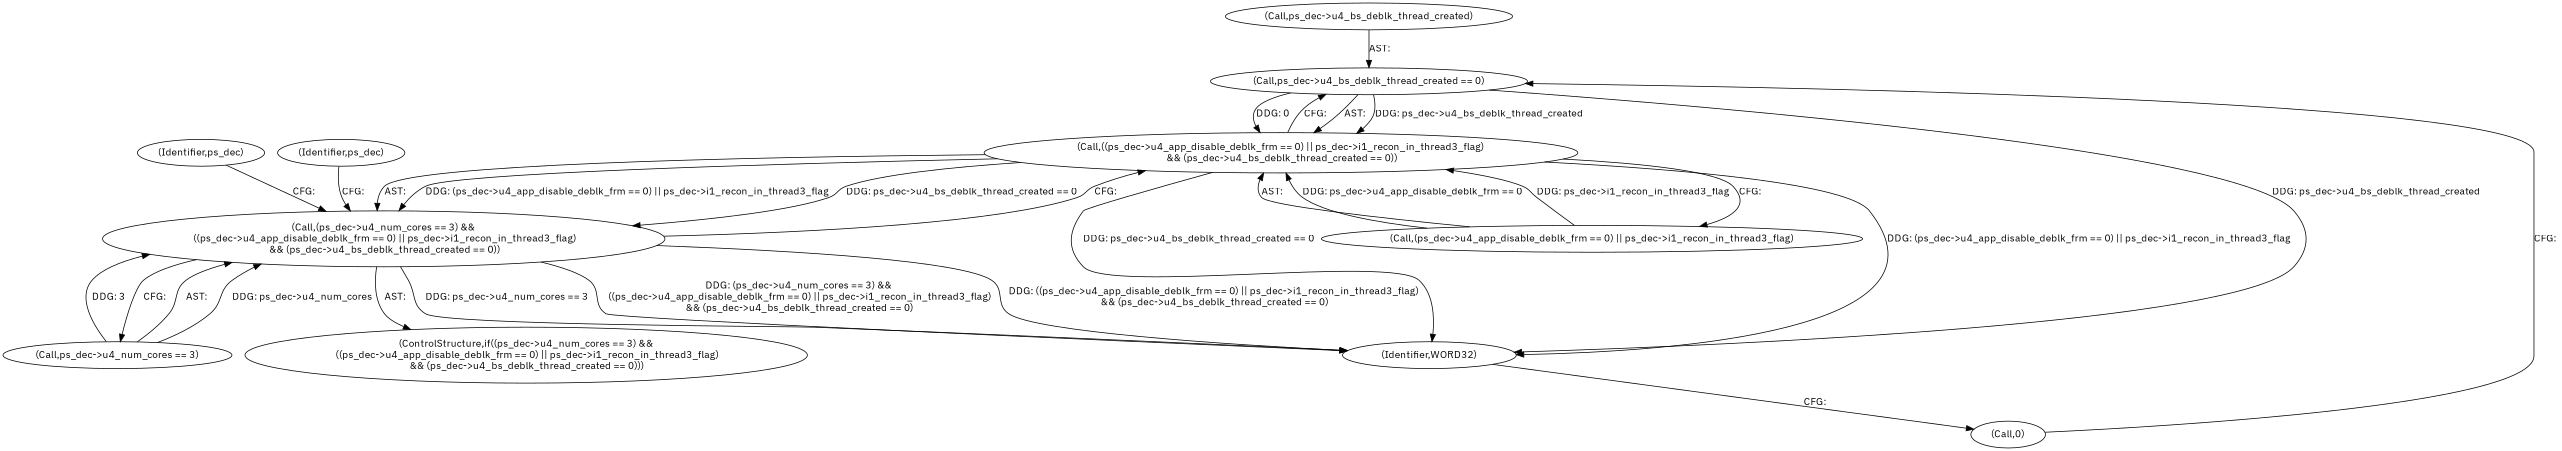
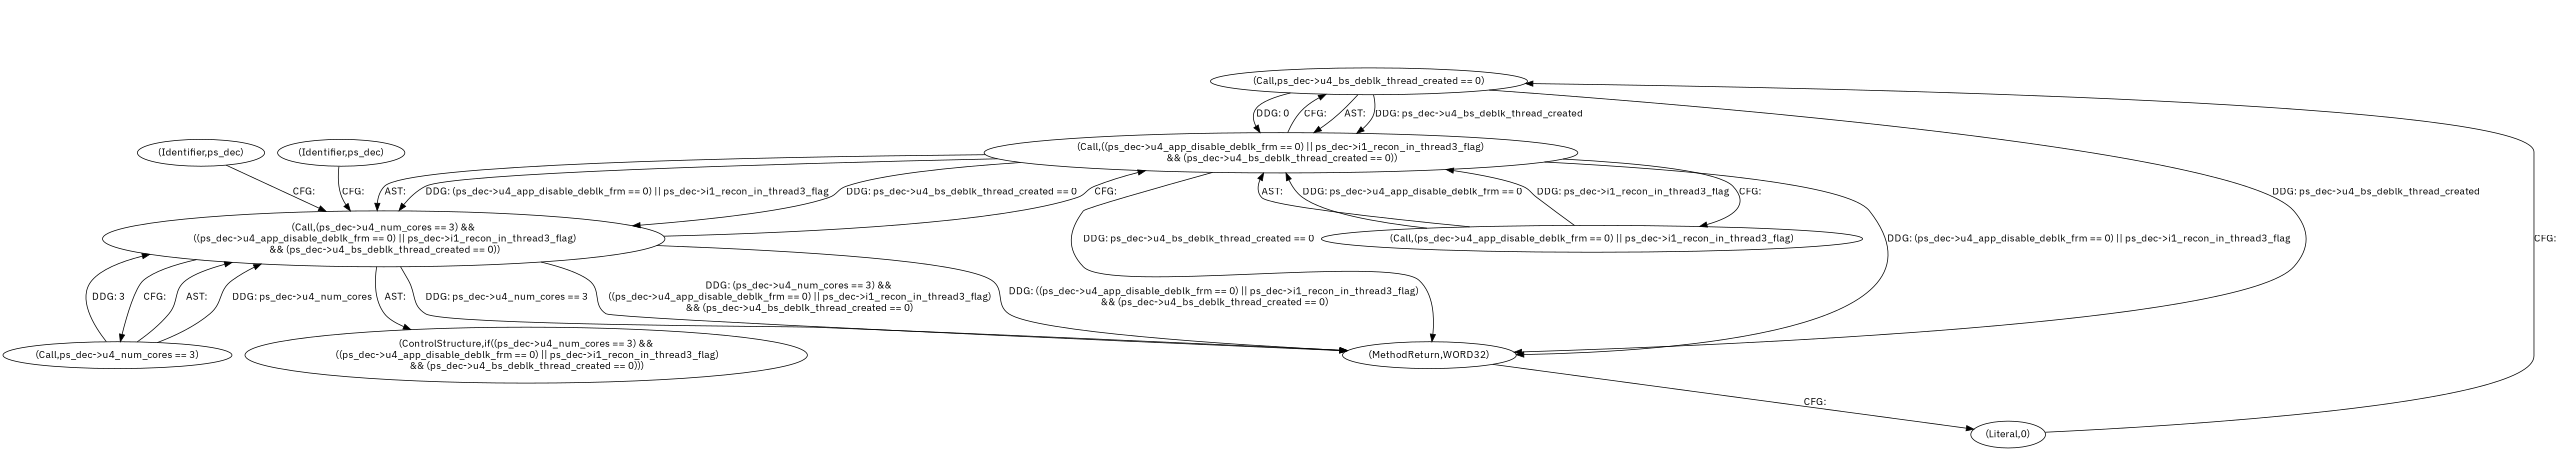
node "(Call,ps_dec->u4_bs_deblk_thread_created)": removed
node "(Identifier,WORD32)": label "(Identifier,WORD32)" -> "(MethodReturn,WORD32)"
node "(Call,0)": label "(Call,0)" -> "(Literal,0)"
